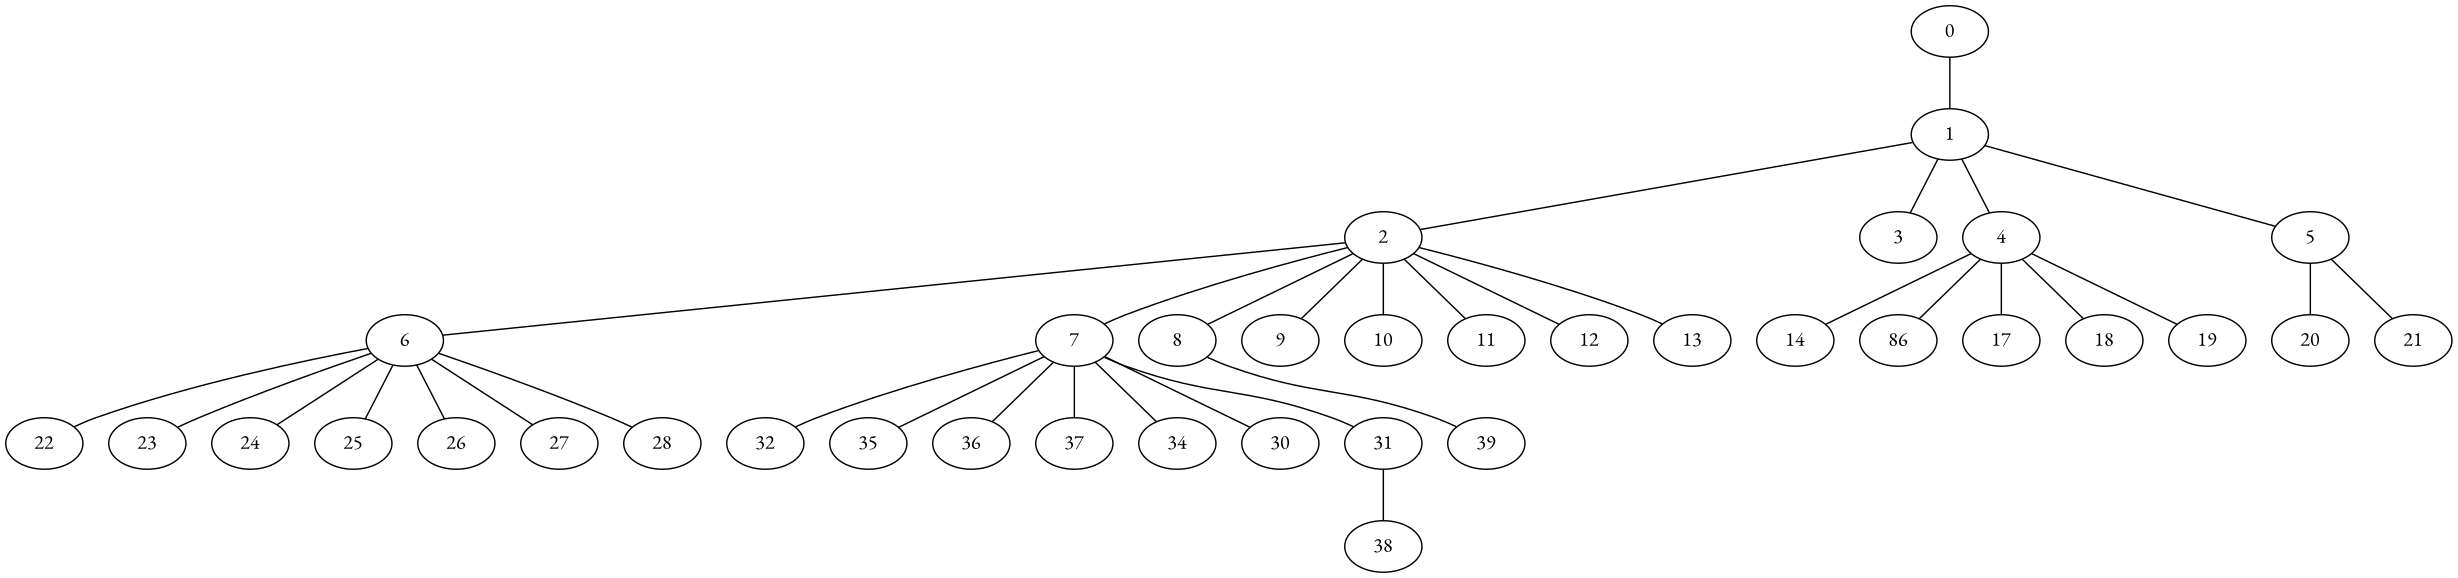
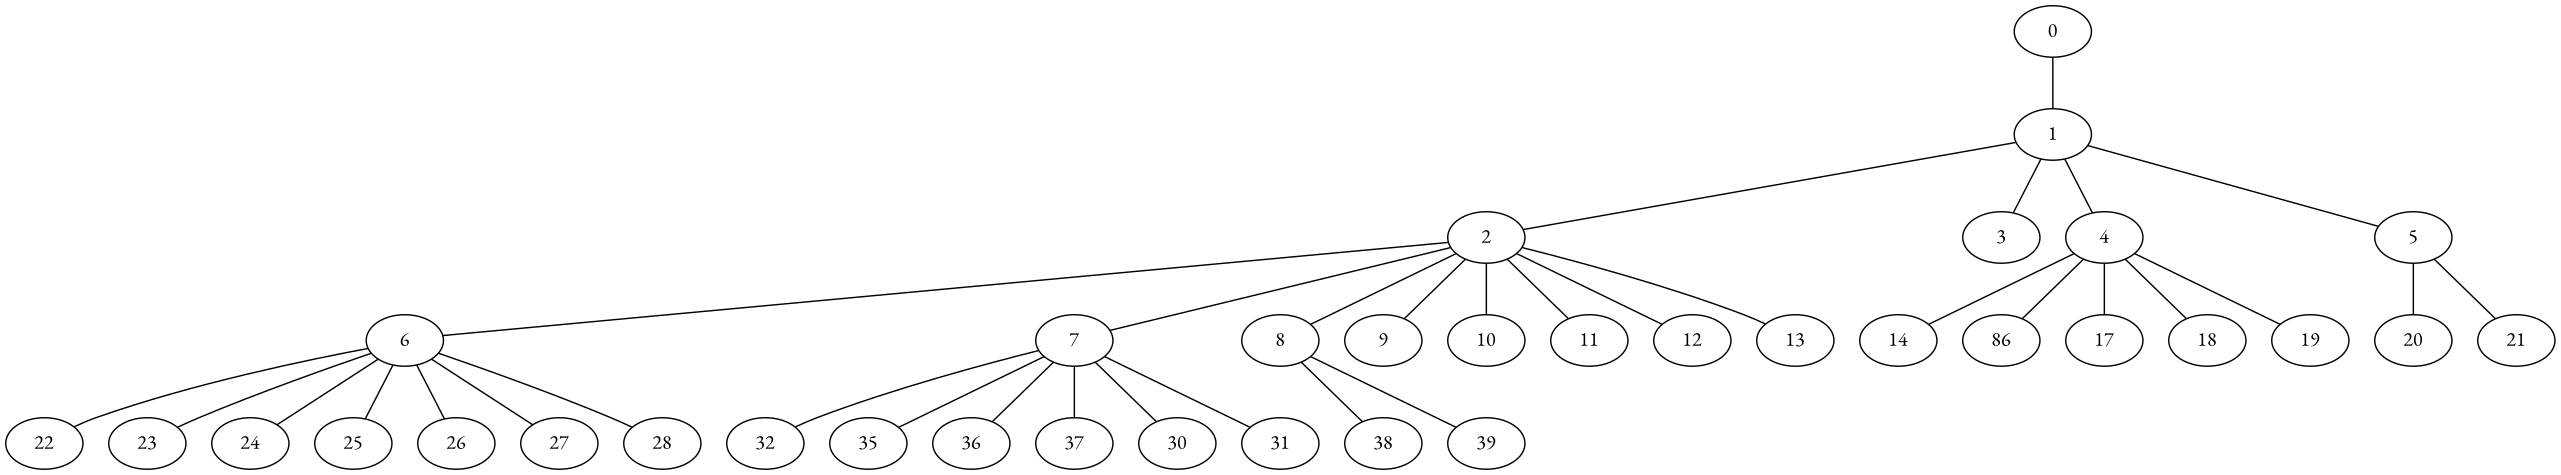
node "34": removed
edge "31" -- "38": now "8" -- "38"
